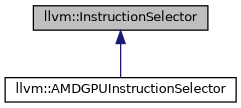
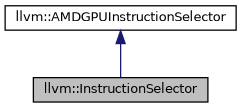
edge "llvm::AMDGPUInstructionSelector" -> "llvm::InstructionSelector": reversed
